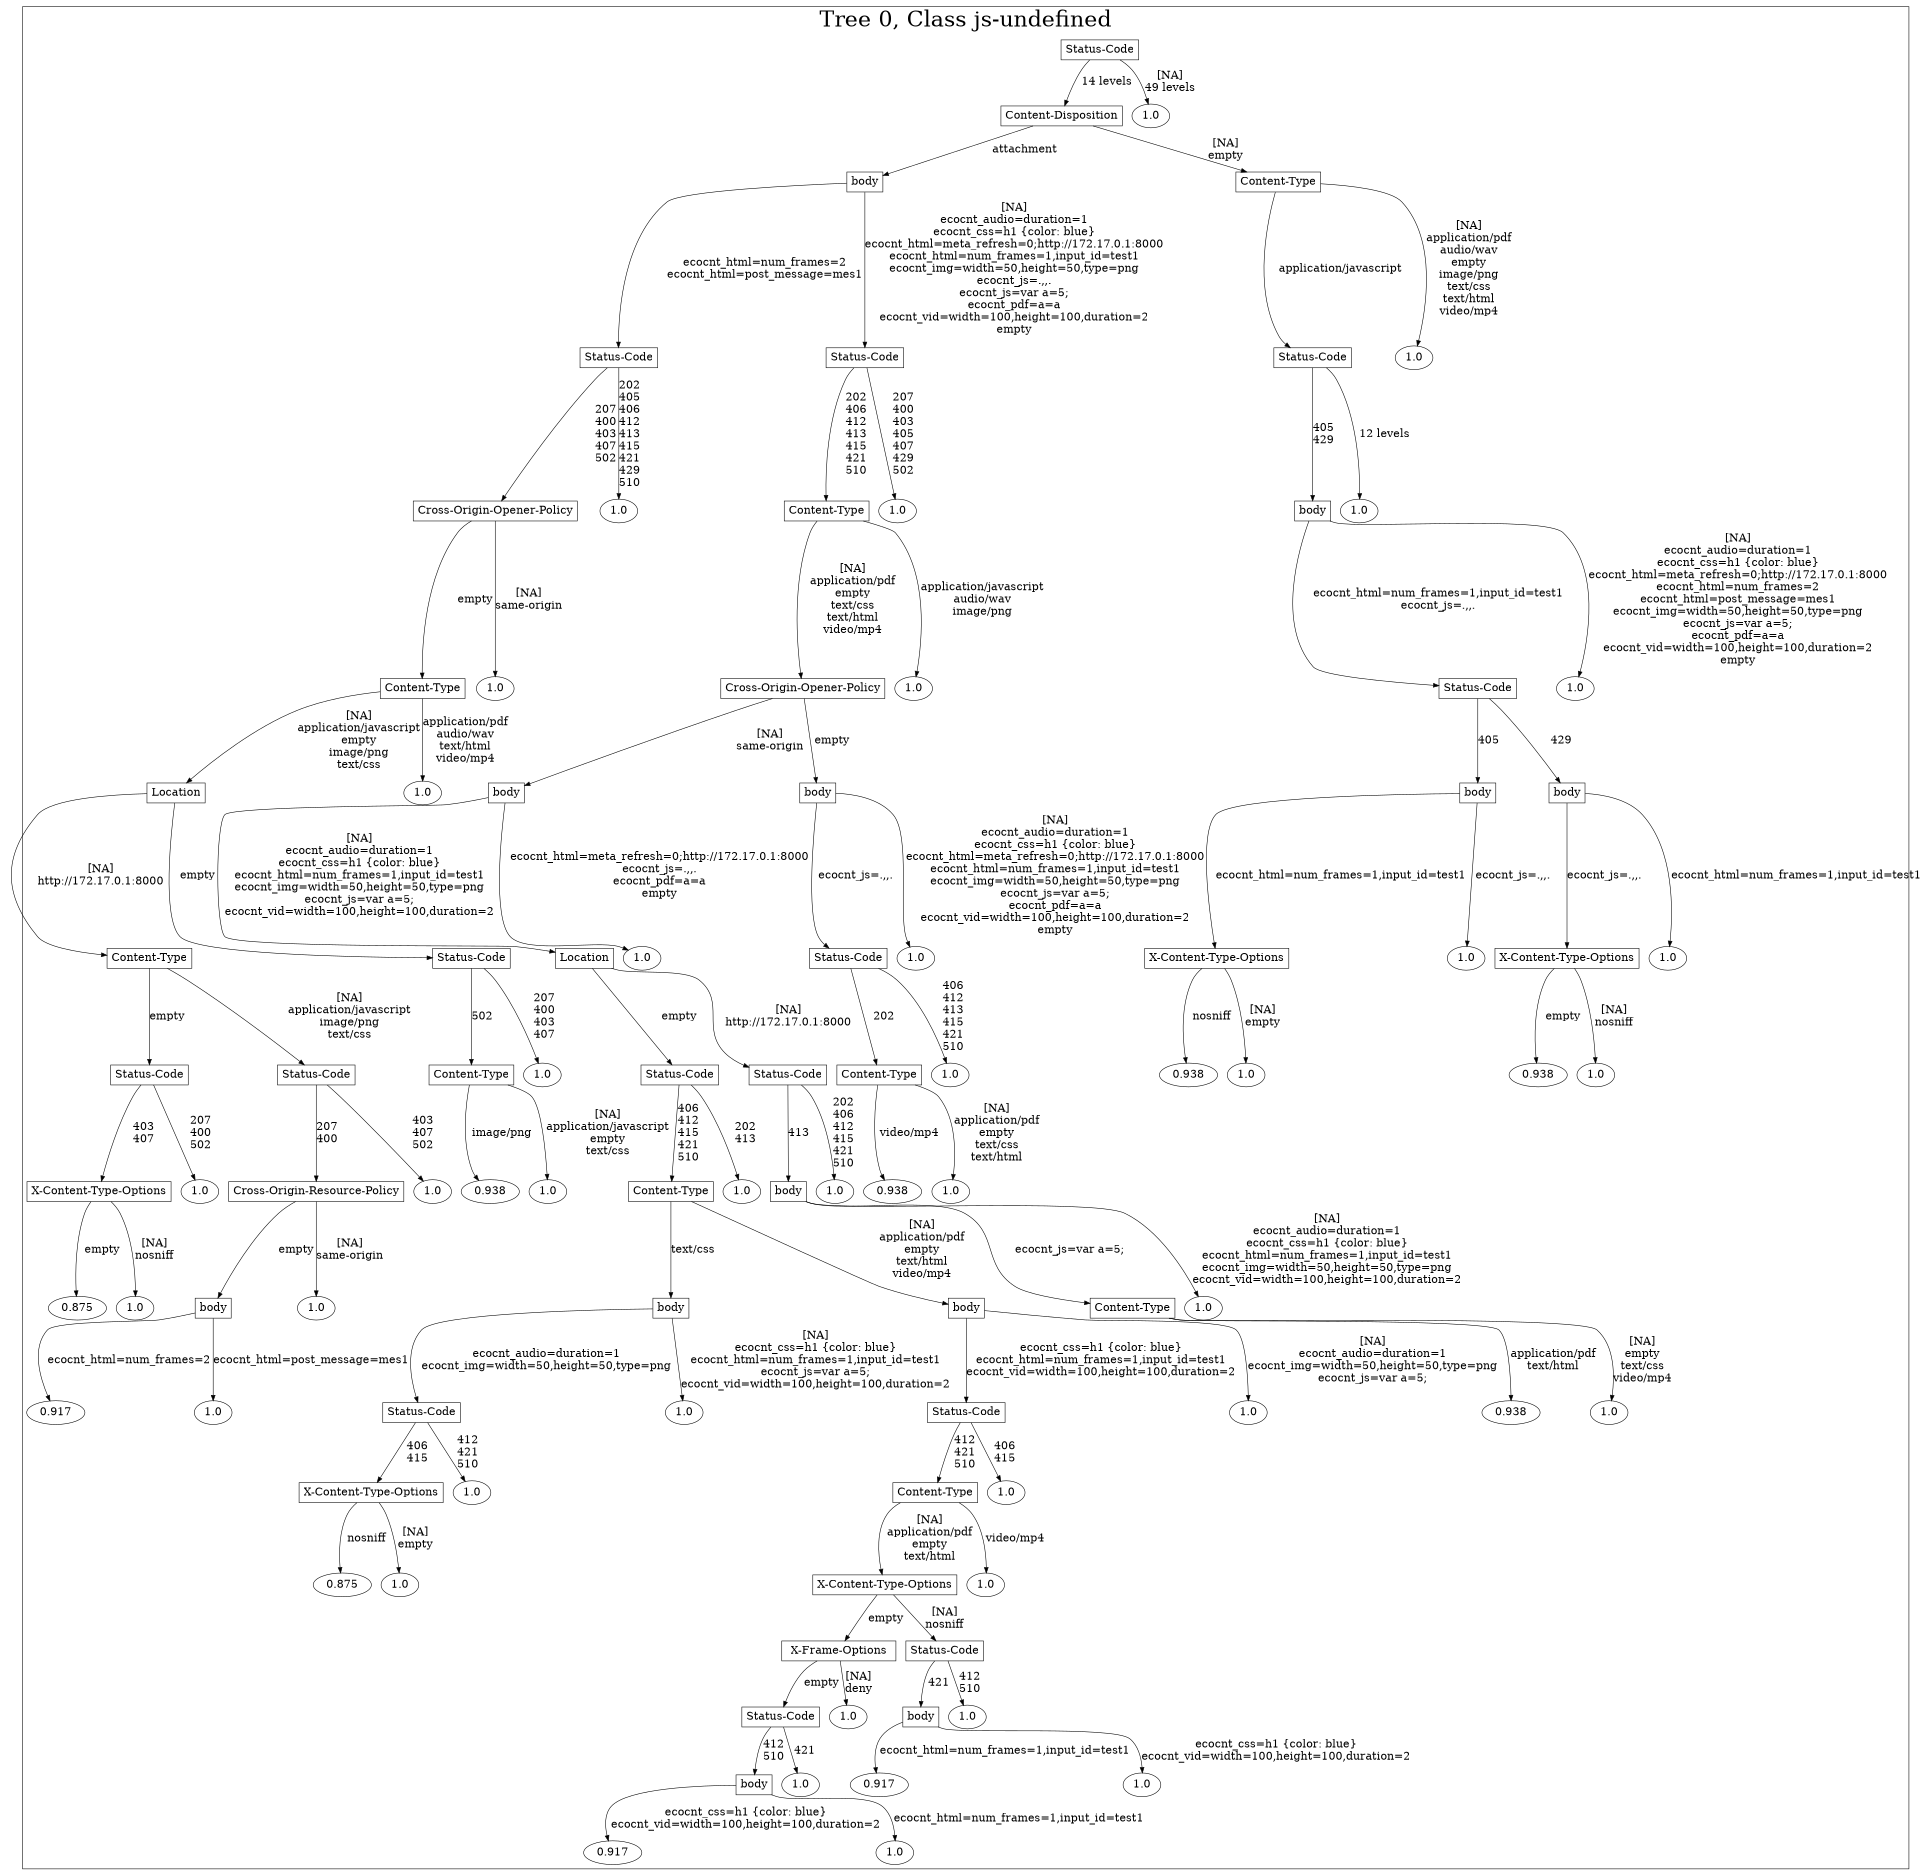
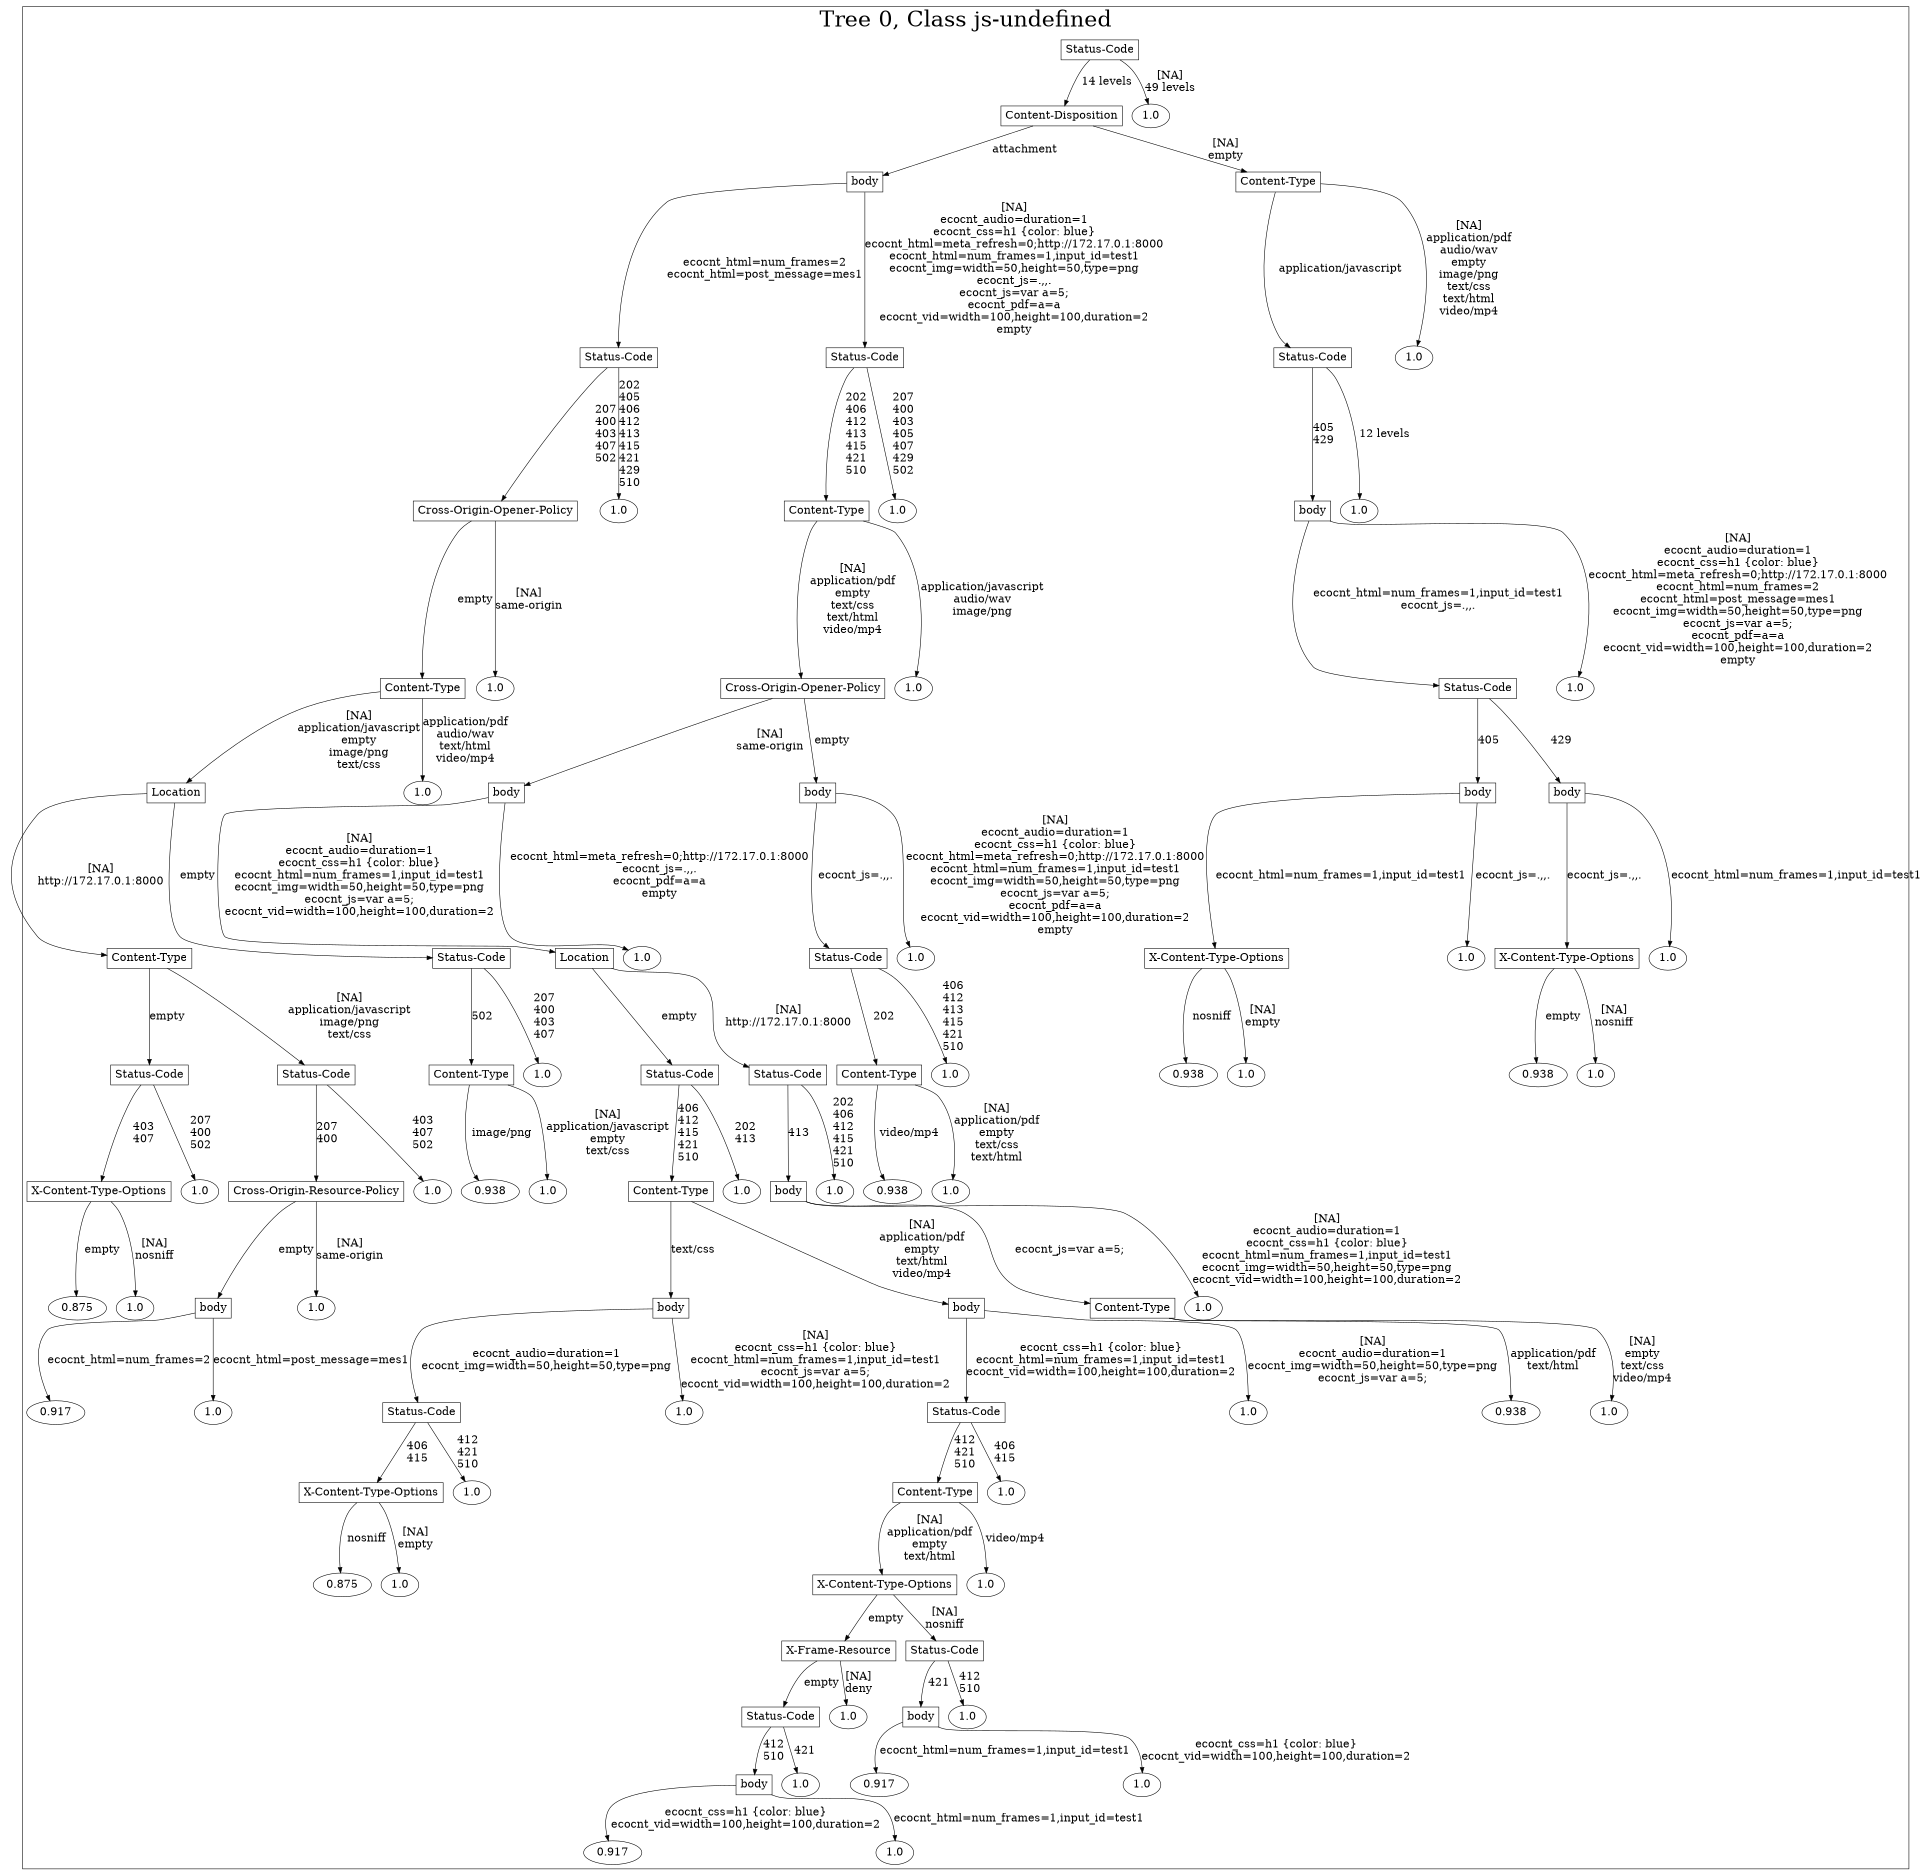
node "X-Frame-Options": label "X-Frame-Options" -> "X-Frame-Resource"
